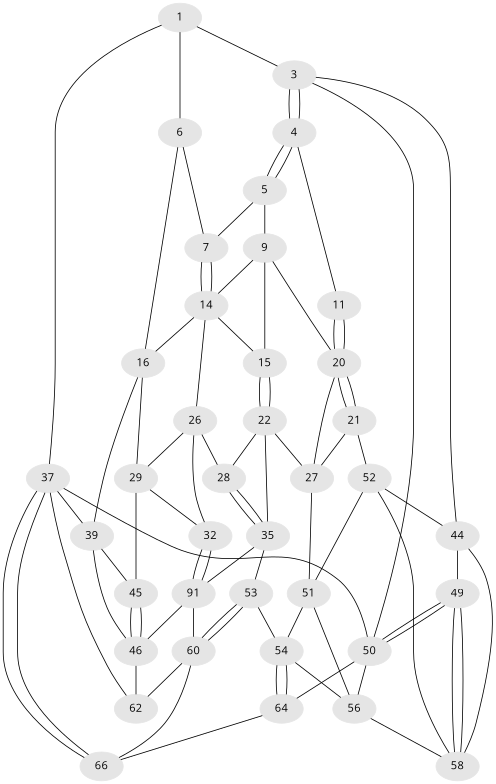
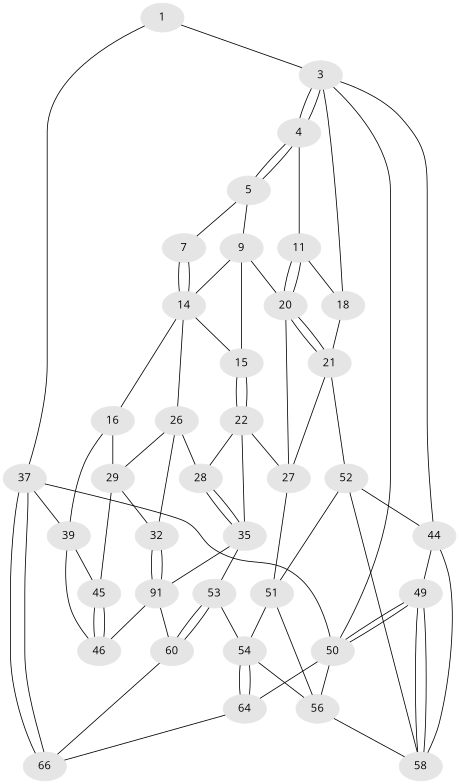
node "6": removed
node "18": added
node "62": removed
